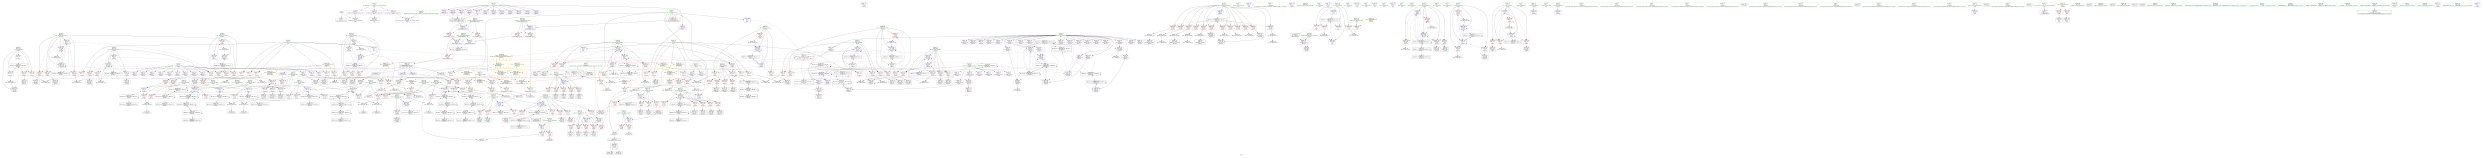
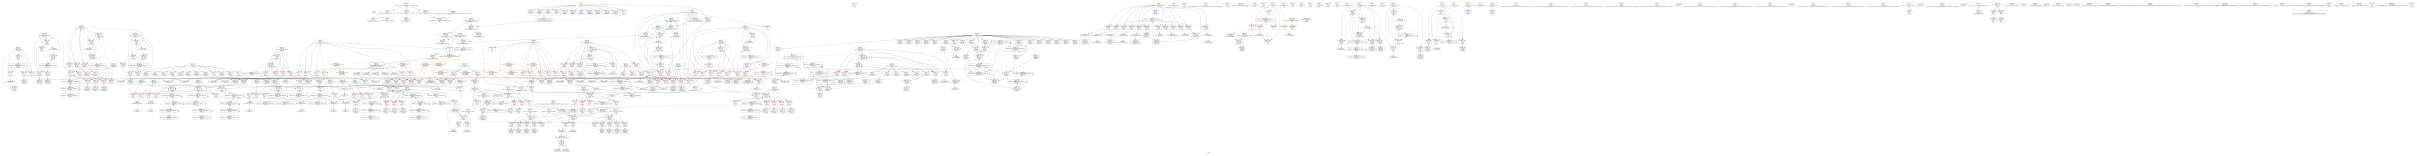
node "NodeID: 272": added
